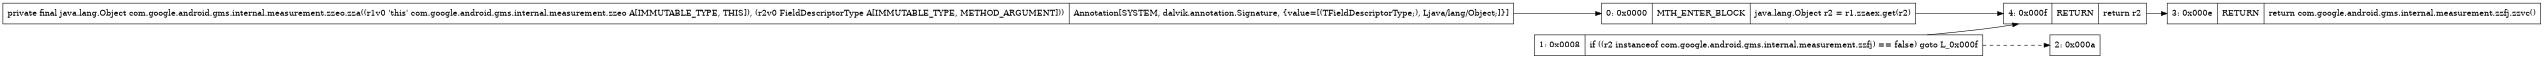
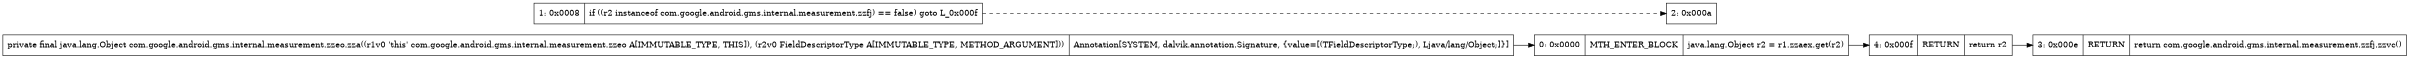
edge "1: 0x0008" -> "4: 0x000f": removed
